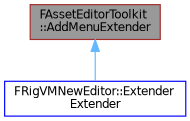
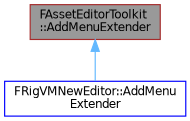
node "FRigVMNewEditor::Extender Extender": label "FRigVMNewEditor::Extender Extender" -> "FRigVMNewEditor::AddMenu Extender"
